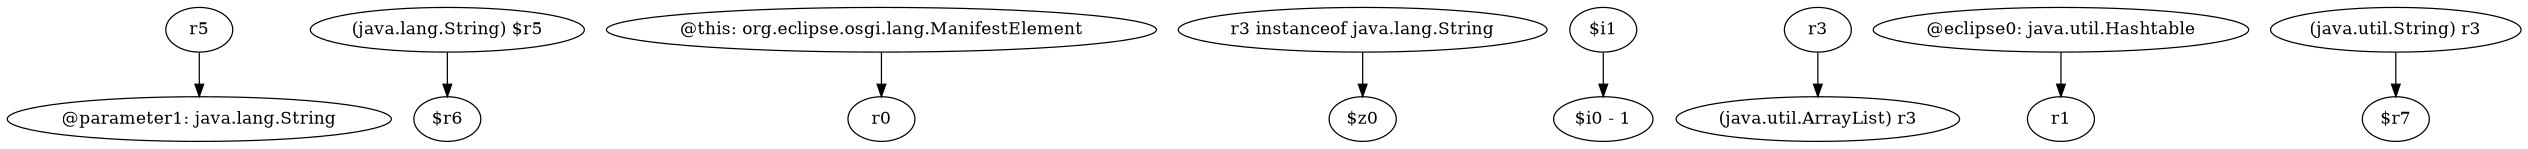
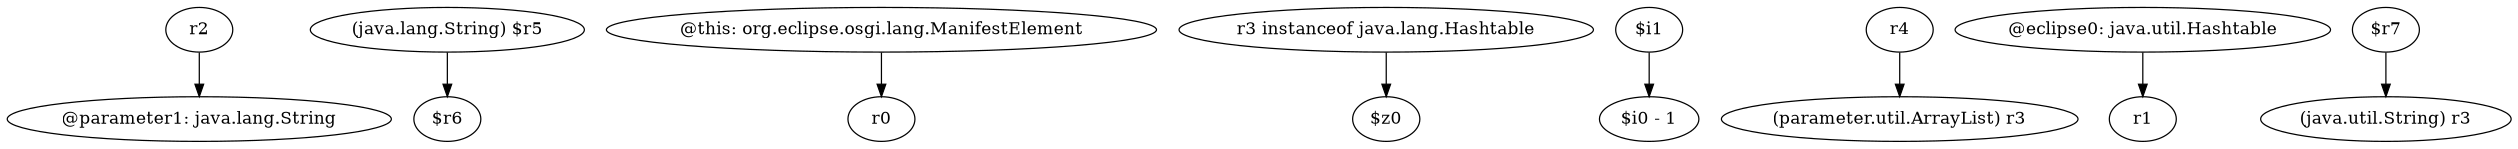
node "r5": label "r5" -> "r2"
node "r3 instanceof java.lang.String": label "r3 instanceof java.lang.String" -> "r3 instanceof java.lang.Hashtable"
node "r3": label "r3" -> "r4"
edge "(java.util.String) r3" -> "$r7": reversed
node "(java.util.ArrayList) r3": label "(java.util.ArrayList) r3" -> "(parameter.util.ArrayList) r3"
